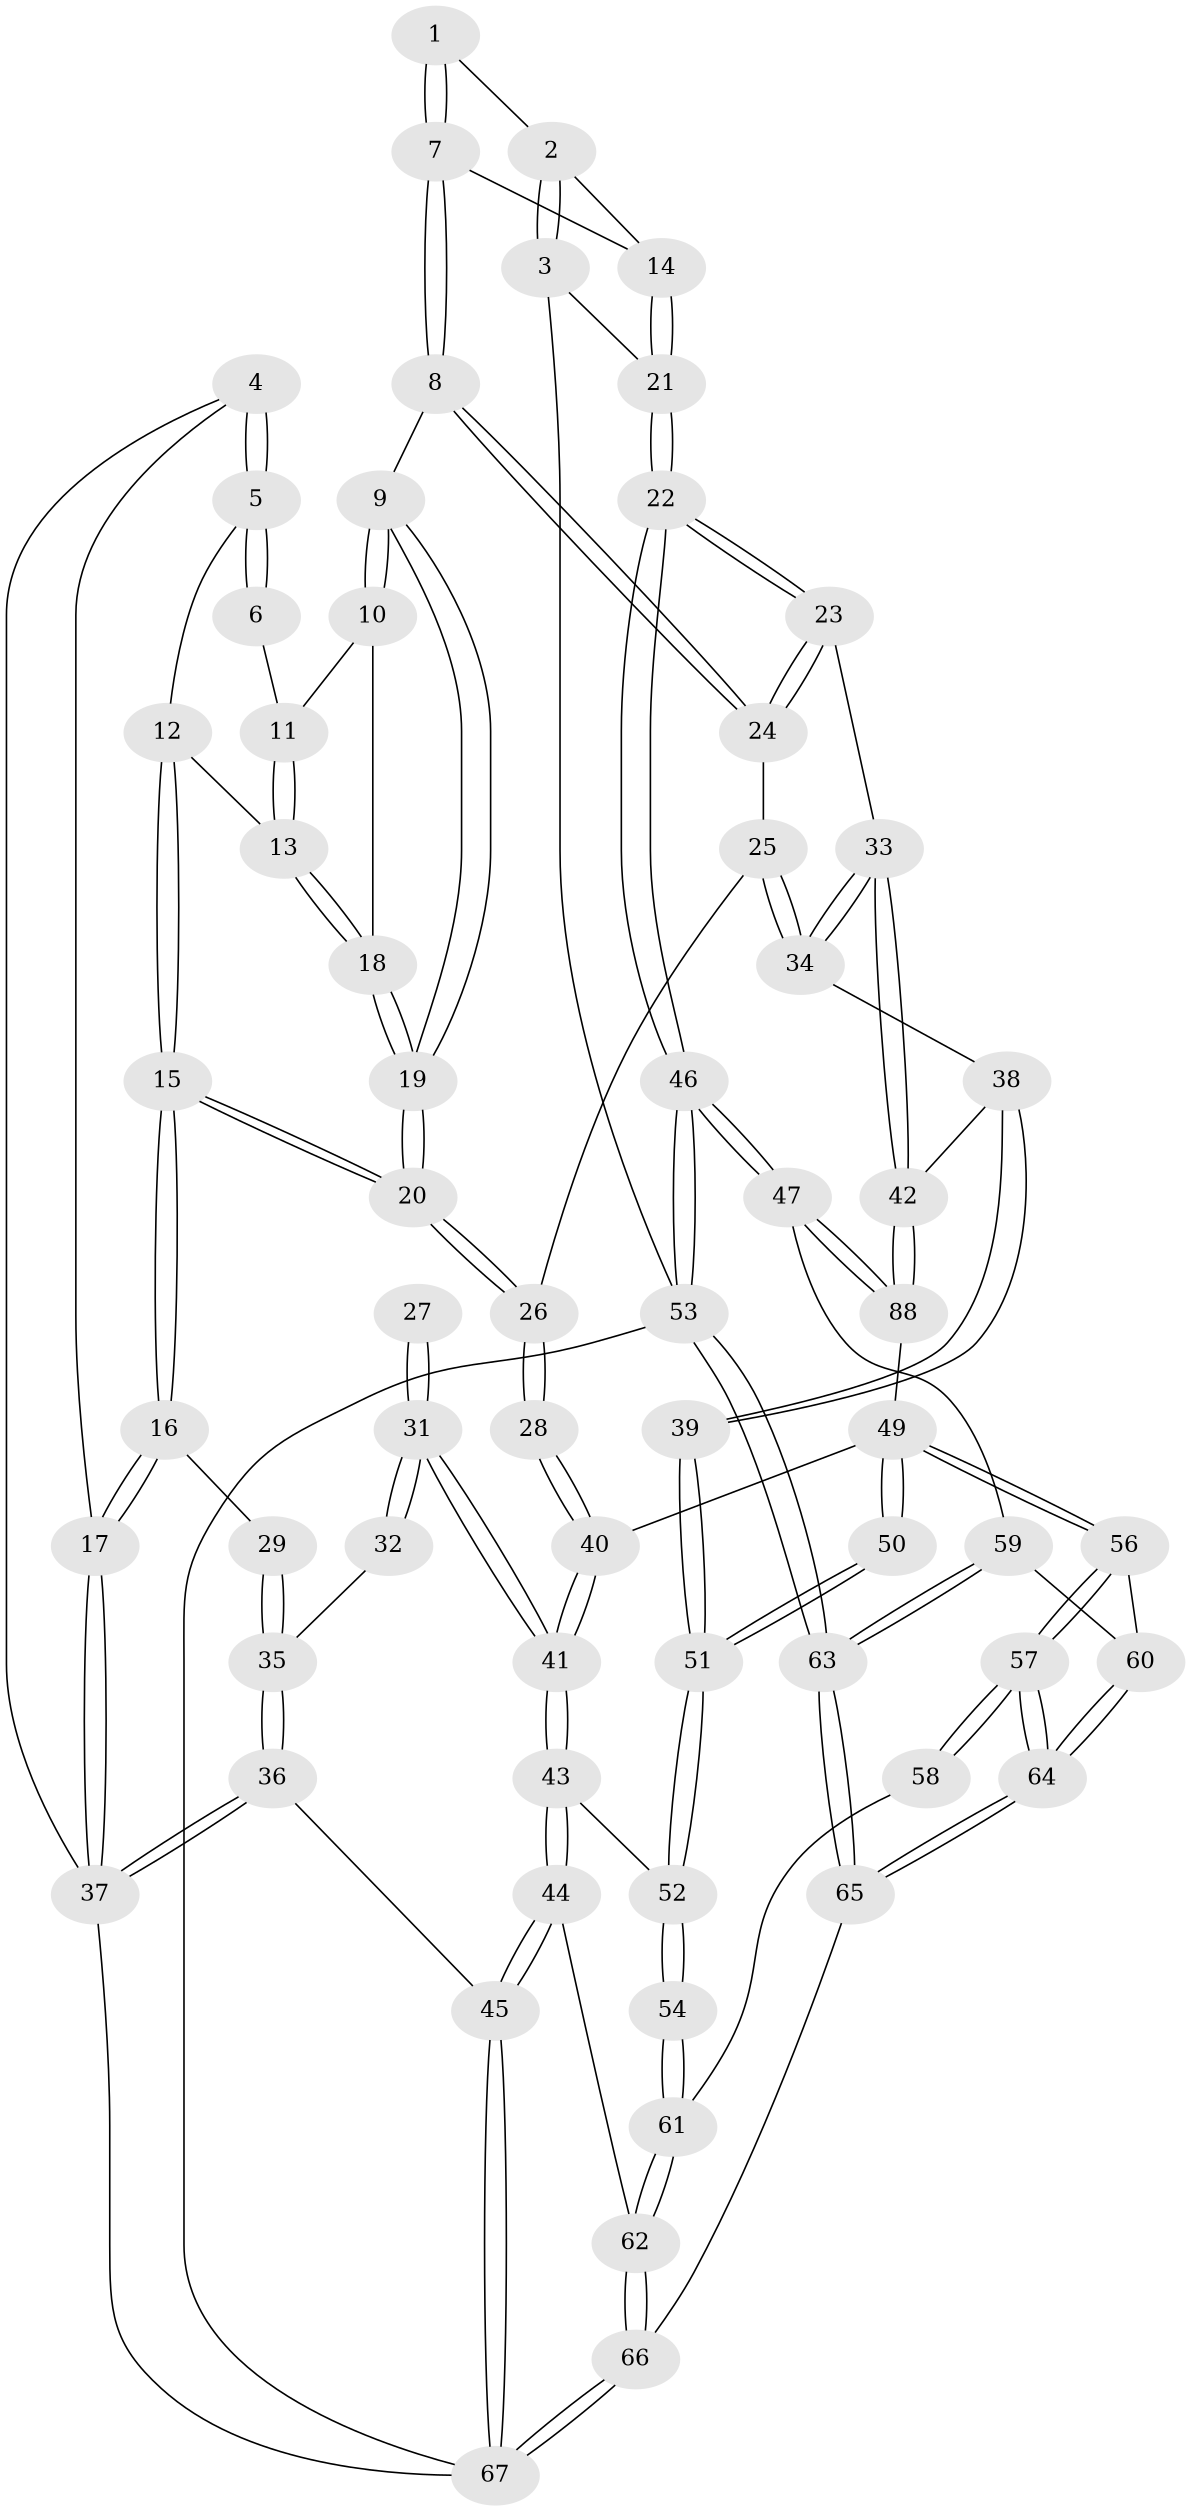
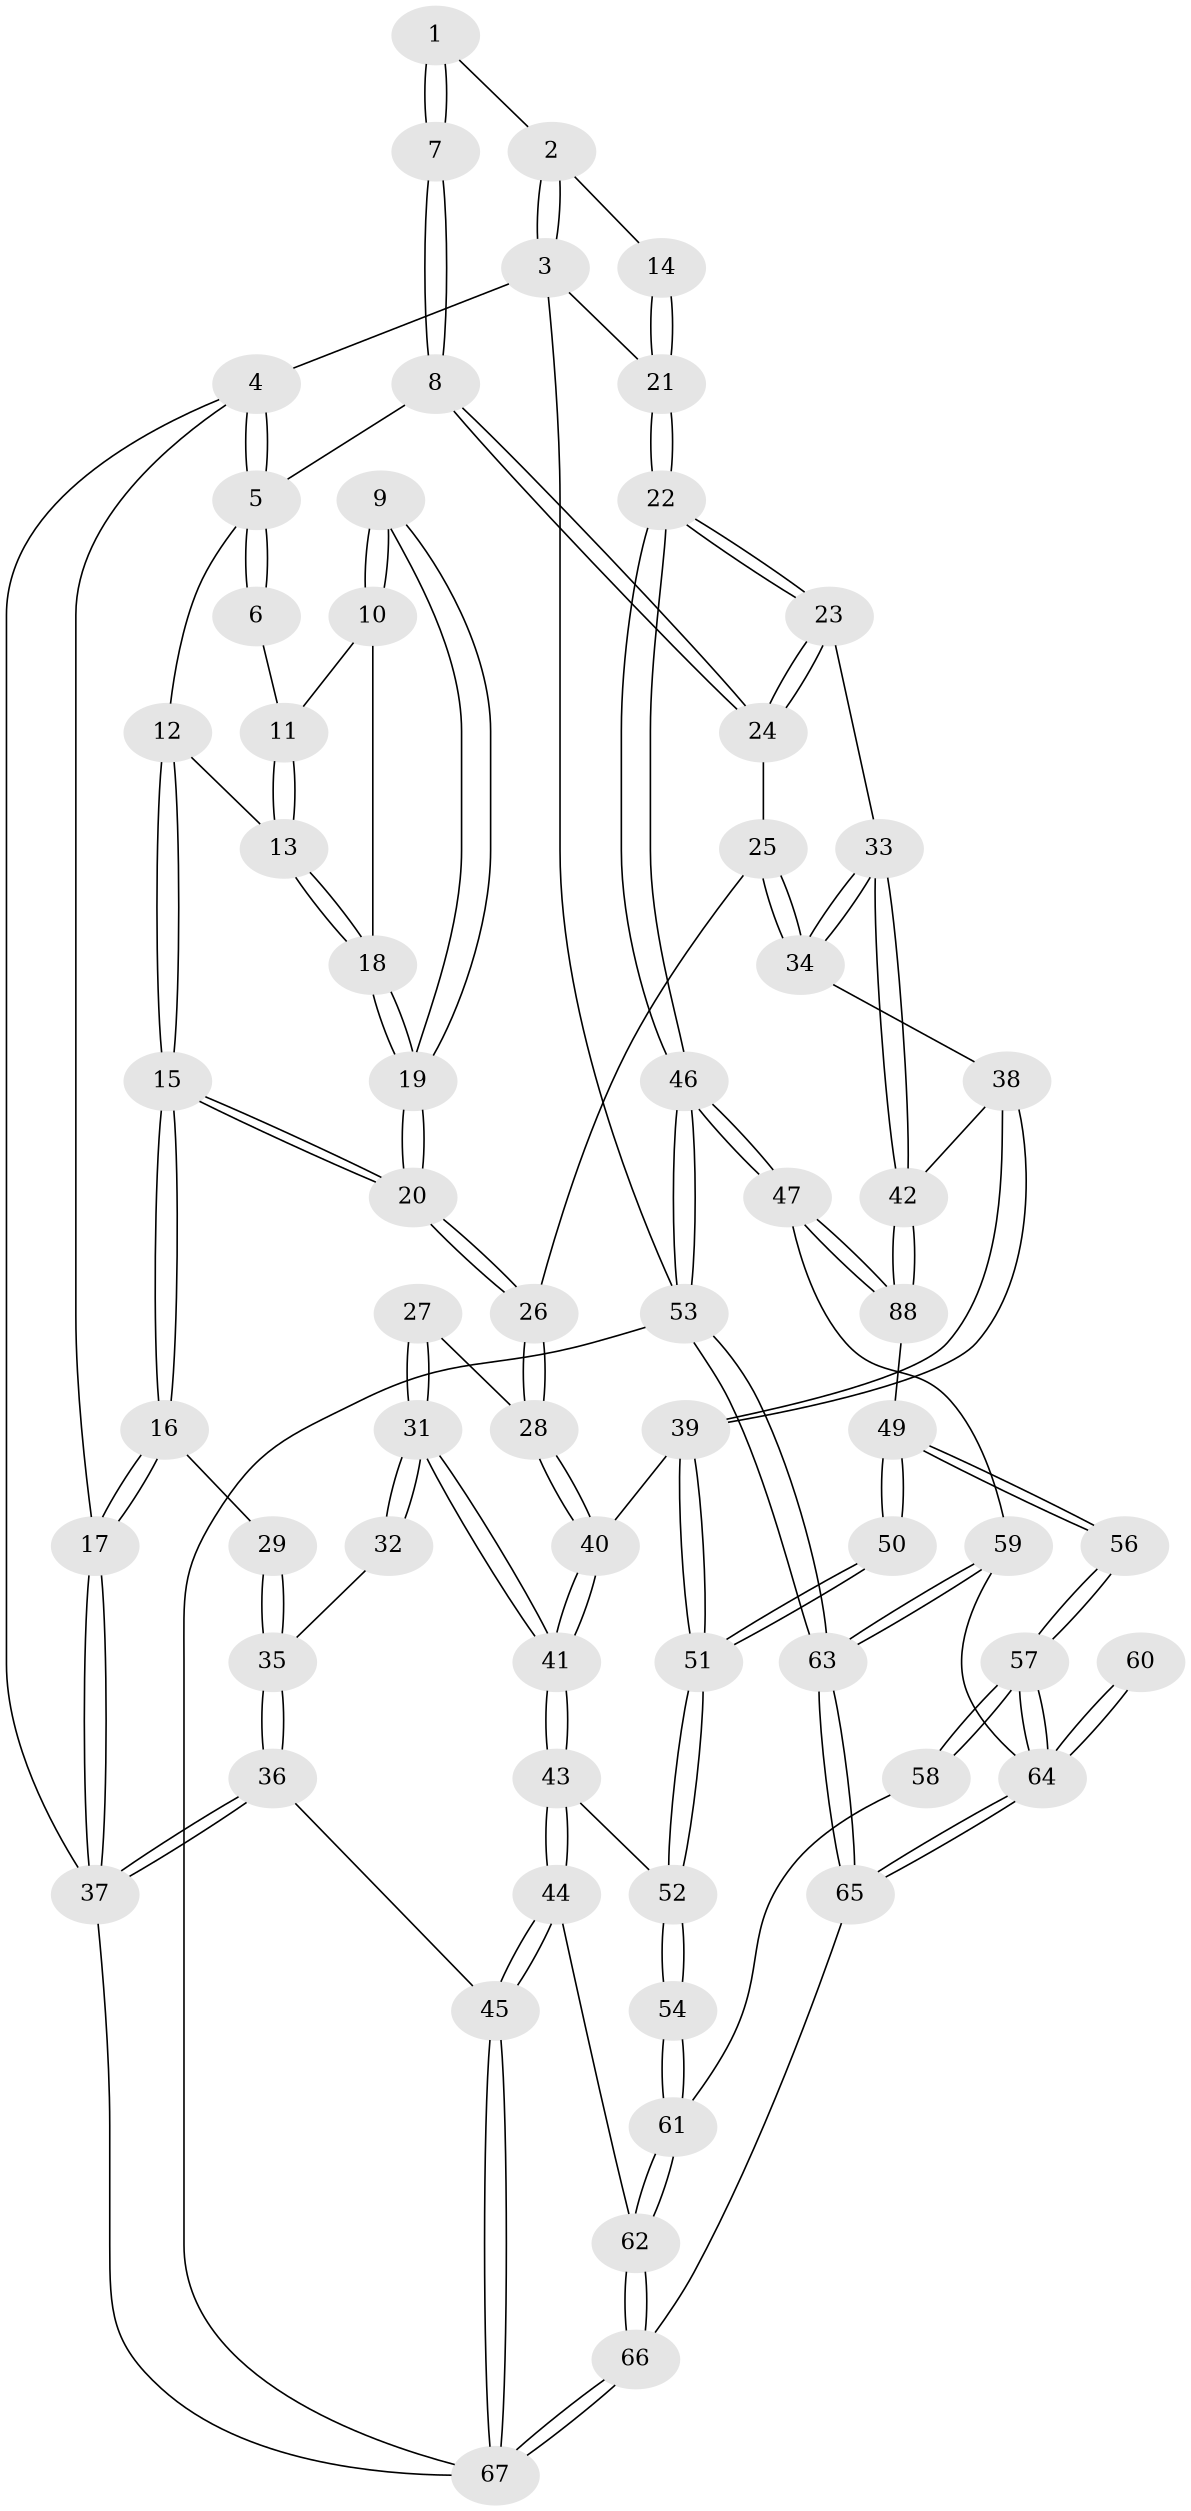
edge "7" -- "14": removed
edge "3" -- "4": added
edge "8" -- "9": now "8" -- "5"
edge "27" -- "28": added
edge "49" -- "40": now "39" -- "40"
edge "59" -- "60": now "59" -- "64"
edge "56" -- "60": removed
